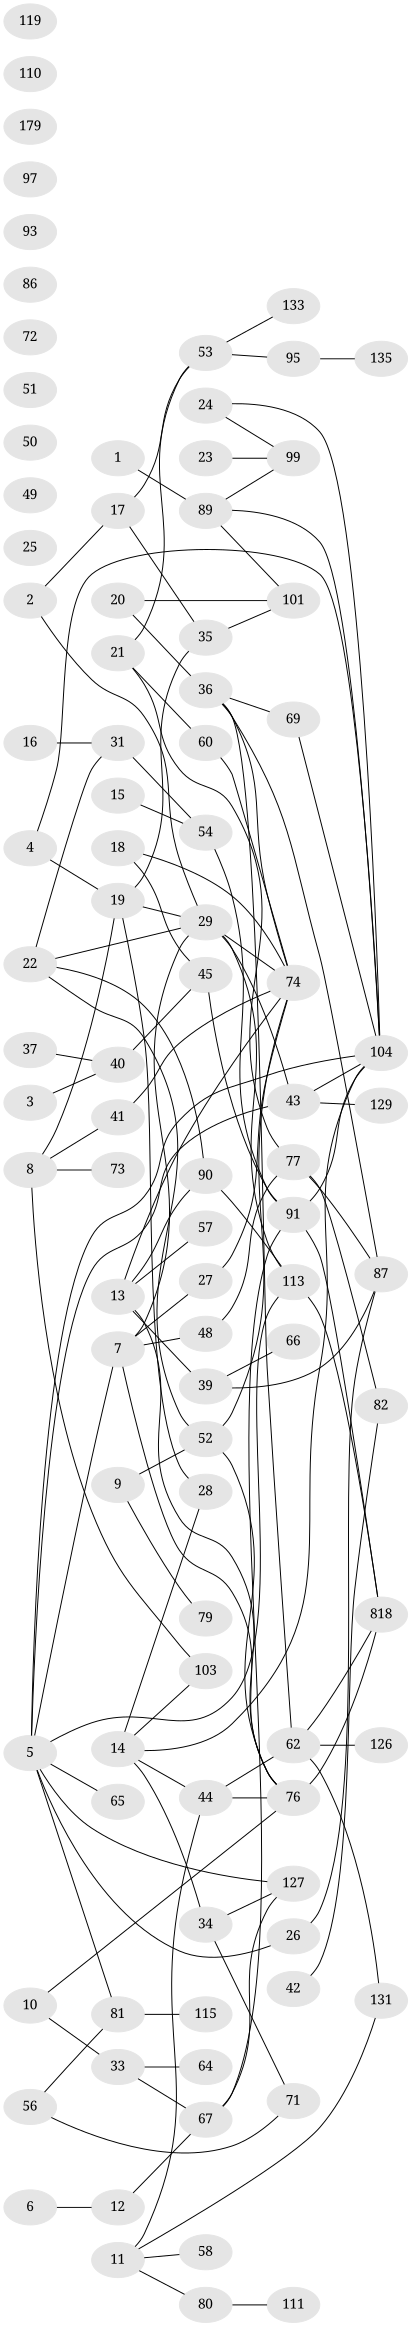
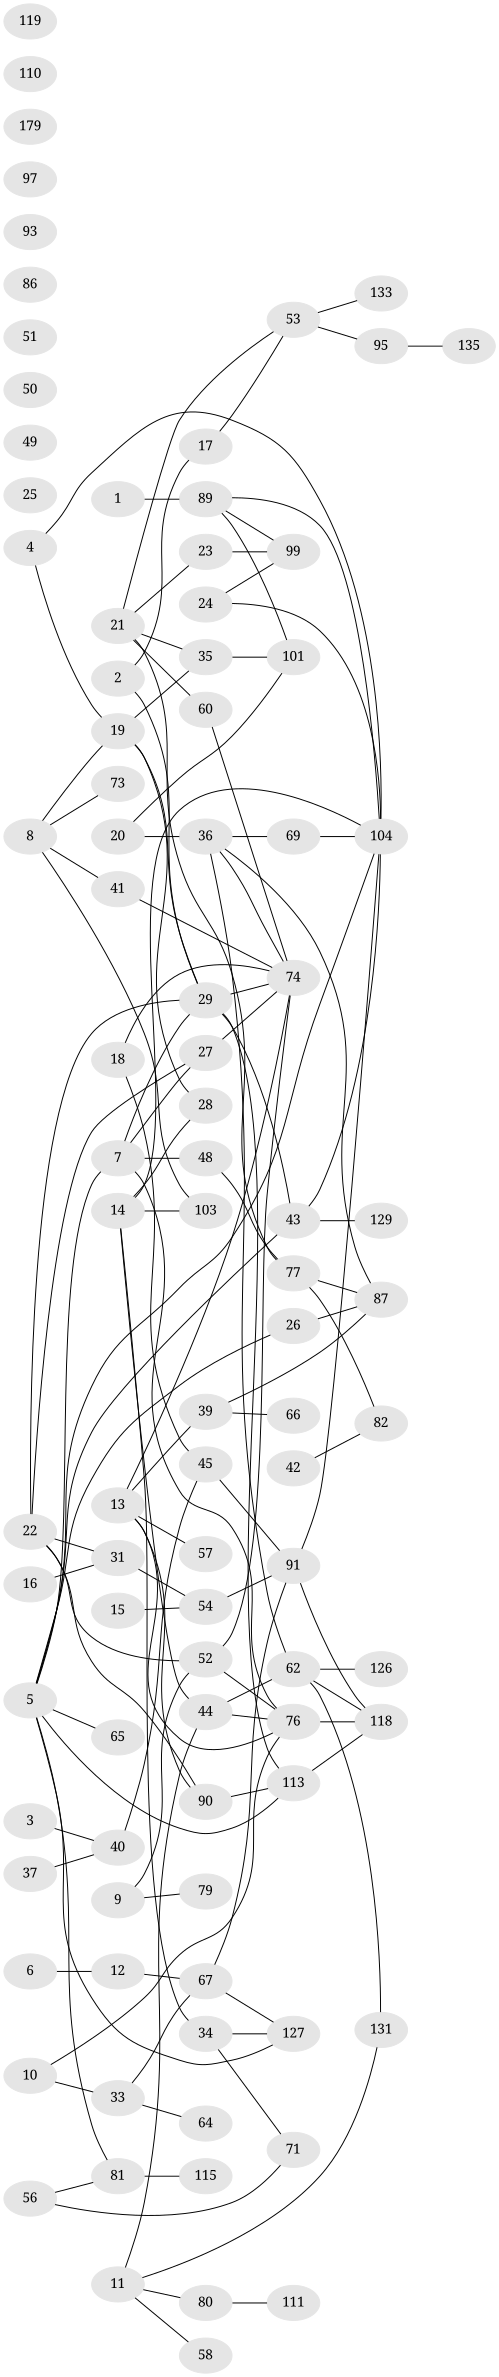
node "72": removed
edge "17" -- "35": now "21" -- "35"
edge "23" -- "21": added
edge "27" -- "22": added
node "818": label "818" -> "118"
